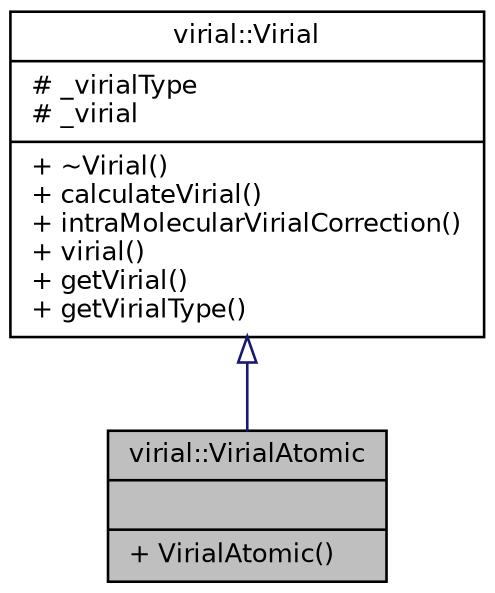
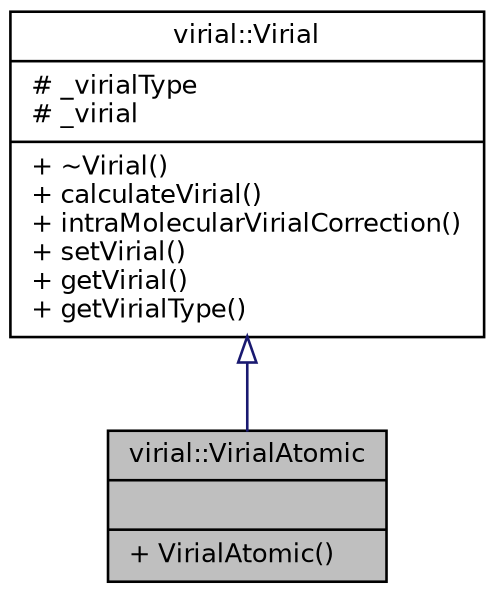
node "virial::Virial": text "+ virial()" -> "+ setVirial()"
